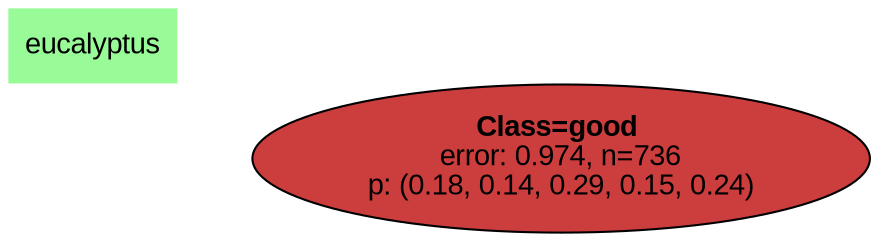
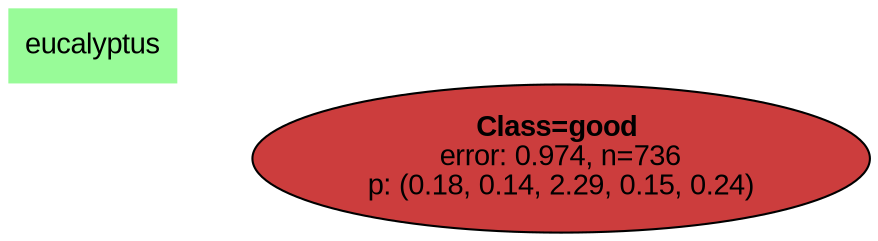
node "Class=good": text "p: (0.18, 0.14, 0.29, 0.15, 0.24)" -> "p: (0.18, 0.14, 2.29, 0.15, 0.24)"
